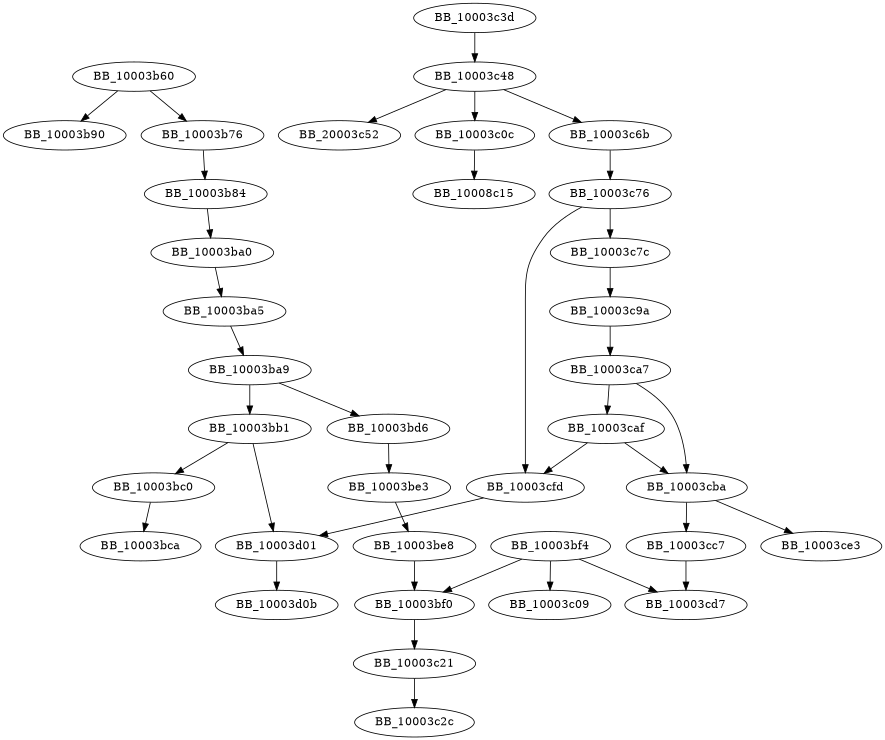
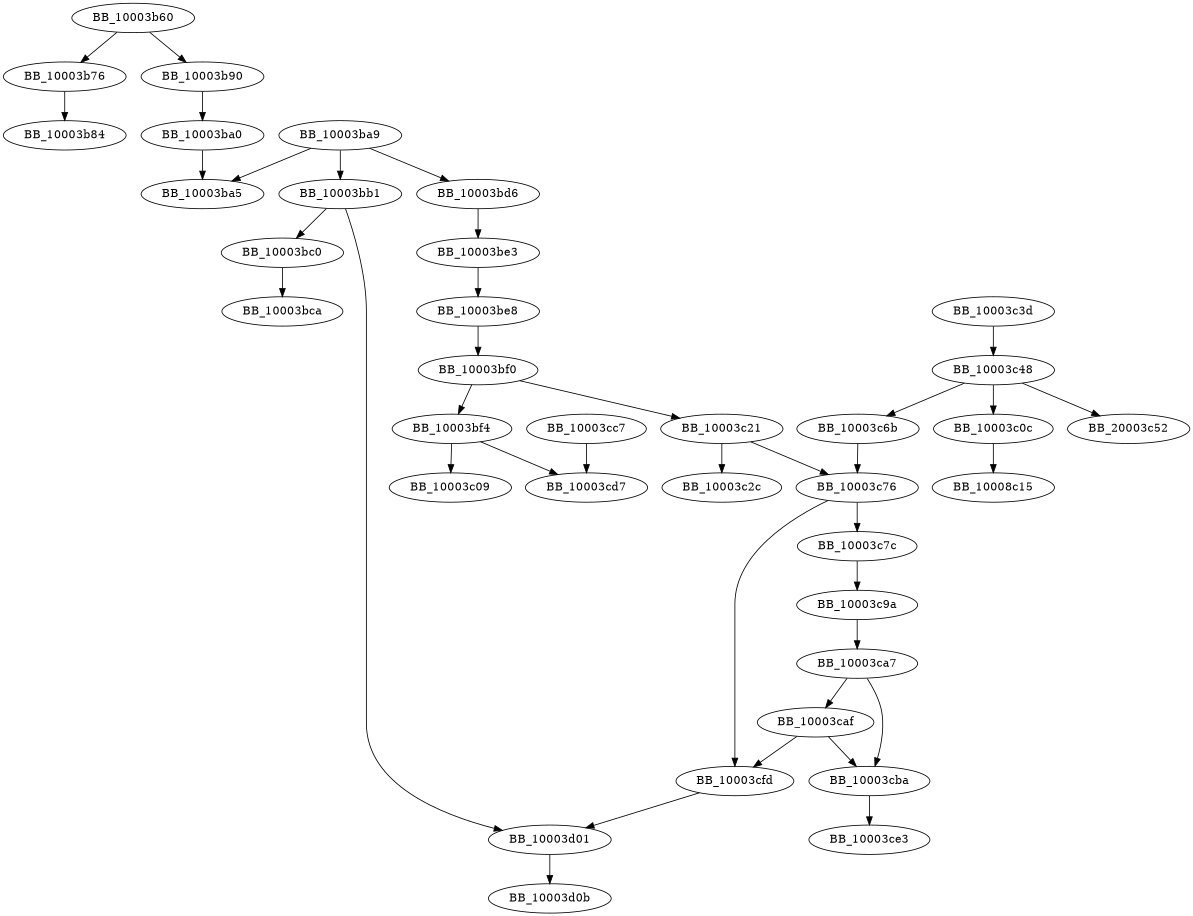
edge "BB_10003b84" -> "BB_10003ba0": now "BB_10003b90" -> "BB_10003ba0"
edge "BB_10003ba5" -> "BB_10003ba9": reversed
edge "BB_10003c21" -> "BB_10003c76": added
edge "BB_10003cba" -> "BB_10003cc7": removed
edge "BB_10003bf4" -> "BB_10003bf0": reversed
